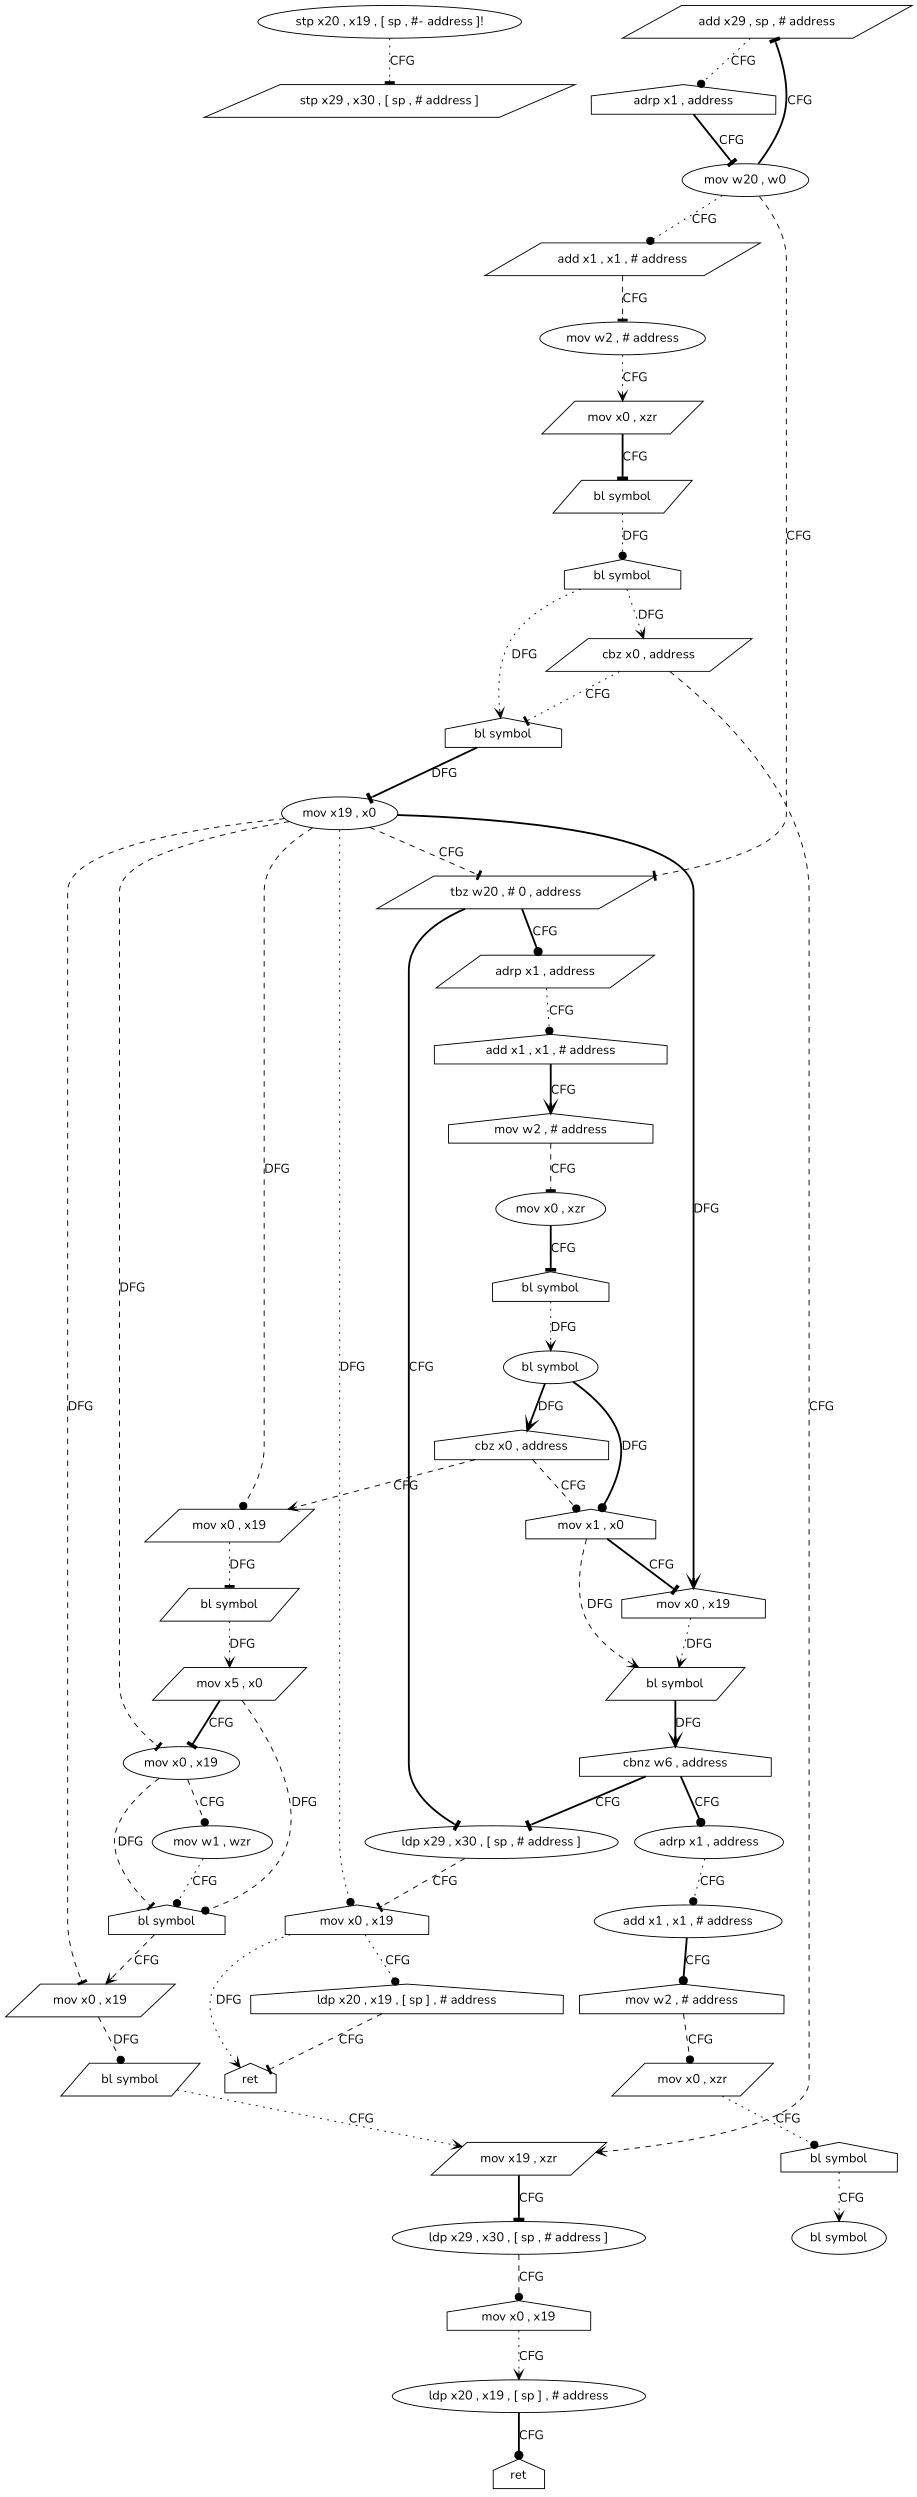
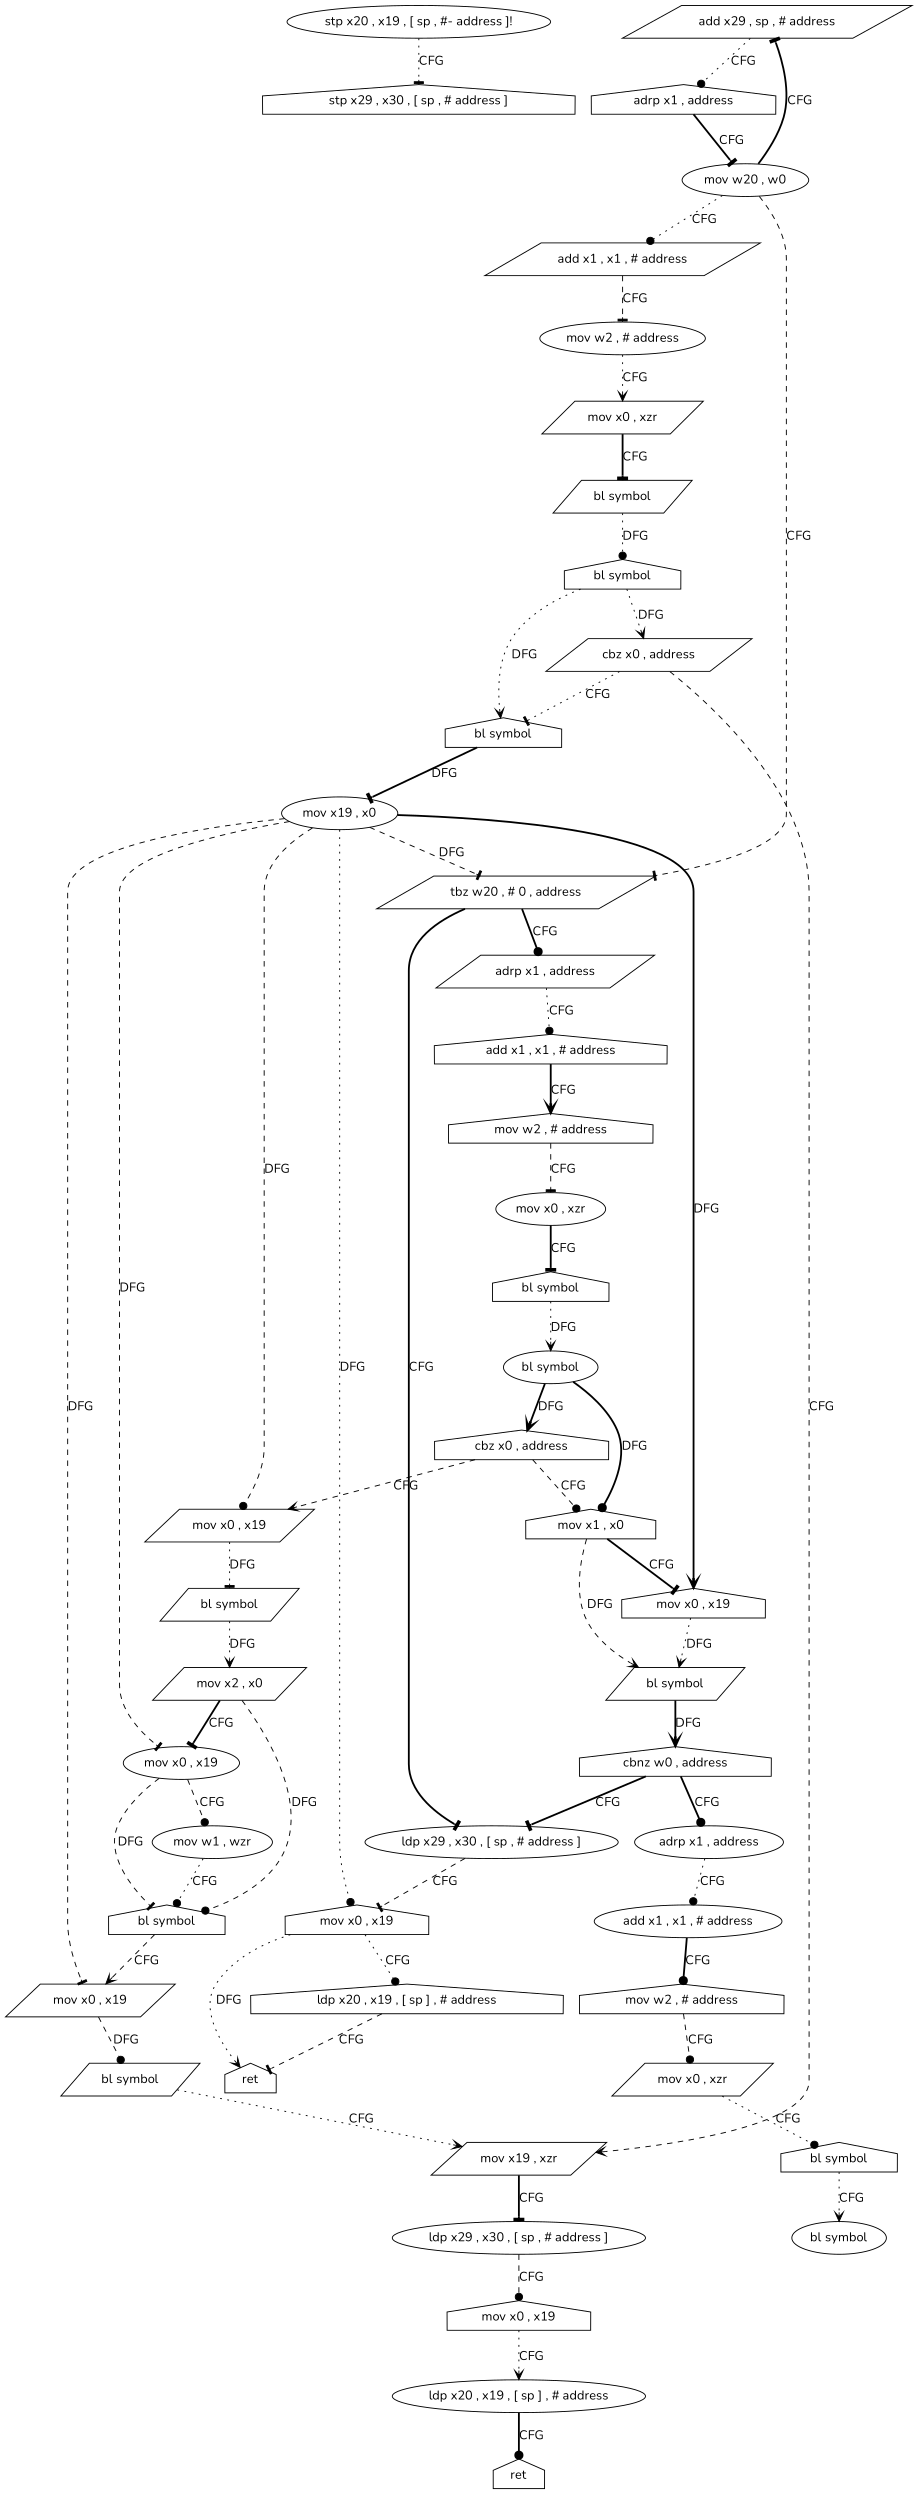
node "stp x29 , x30 , [ sp , # address ]": shape parallelogram -> house
edge "mov x19 , x0" -> "tbz w20 , # 0 , address": label "CFG" -> "DFG"
node "mov x5 , x0": label "mov x5 , x0" -> "mov x2 , x0"
node "cbnz w6 , address": label "cbnz w6 , address" -> "cbnz w0 , address"
